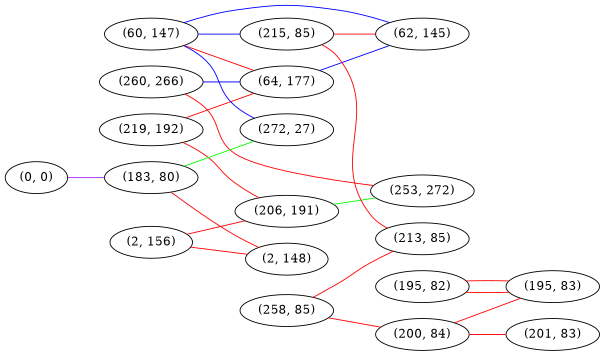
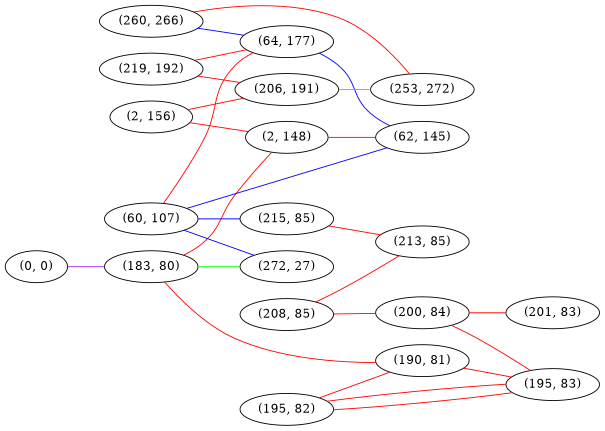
node "(60, 147)": label "(60, 147)" -> "(60, 107)"
edge "(215, 85)" -- "(62, 145)": now "(2, 148)" -- "(62, 145)"
node "(258, 85)": label "(258, 85)" -> "(208, 85)"
node "(190, 81)": added
